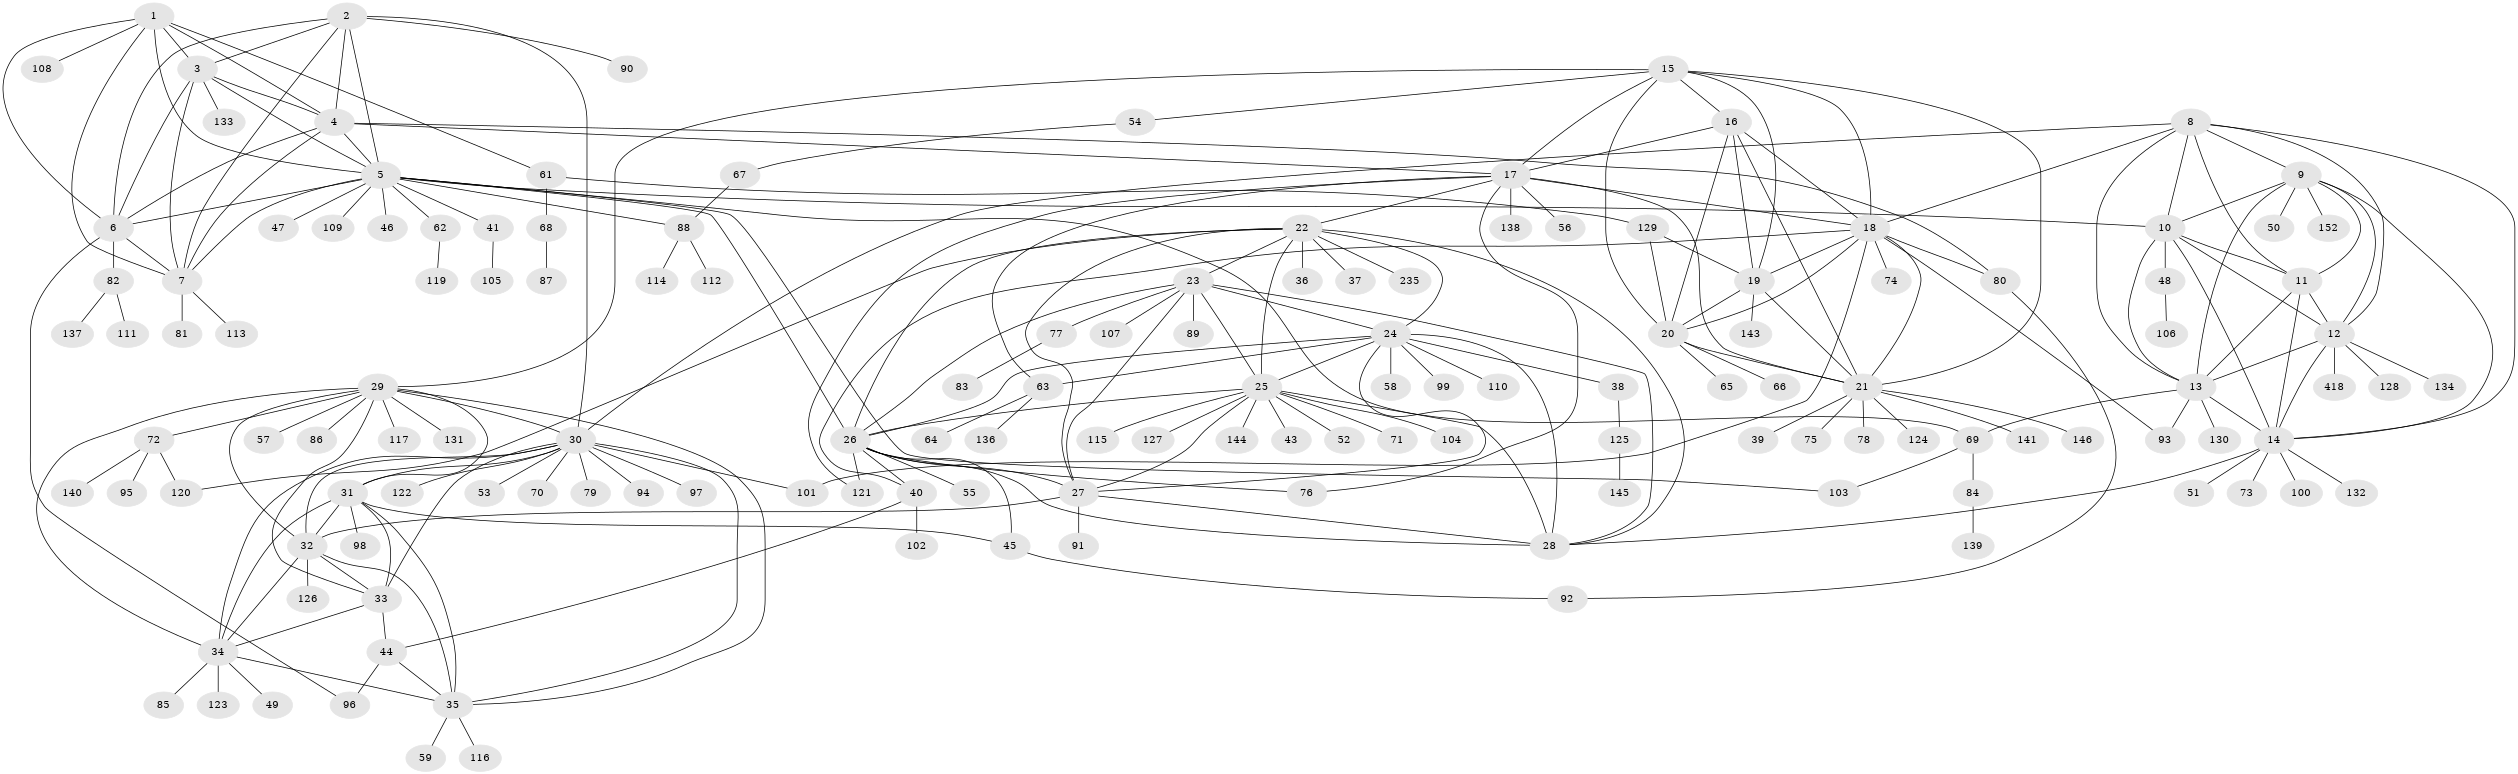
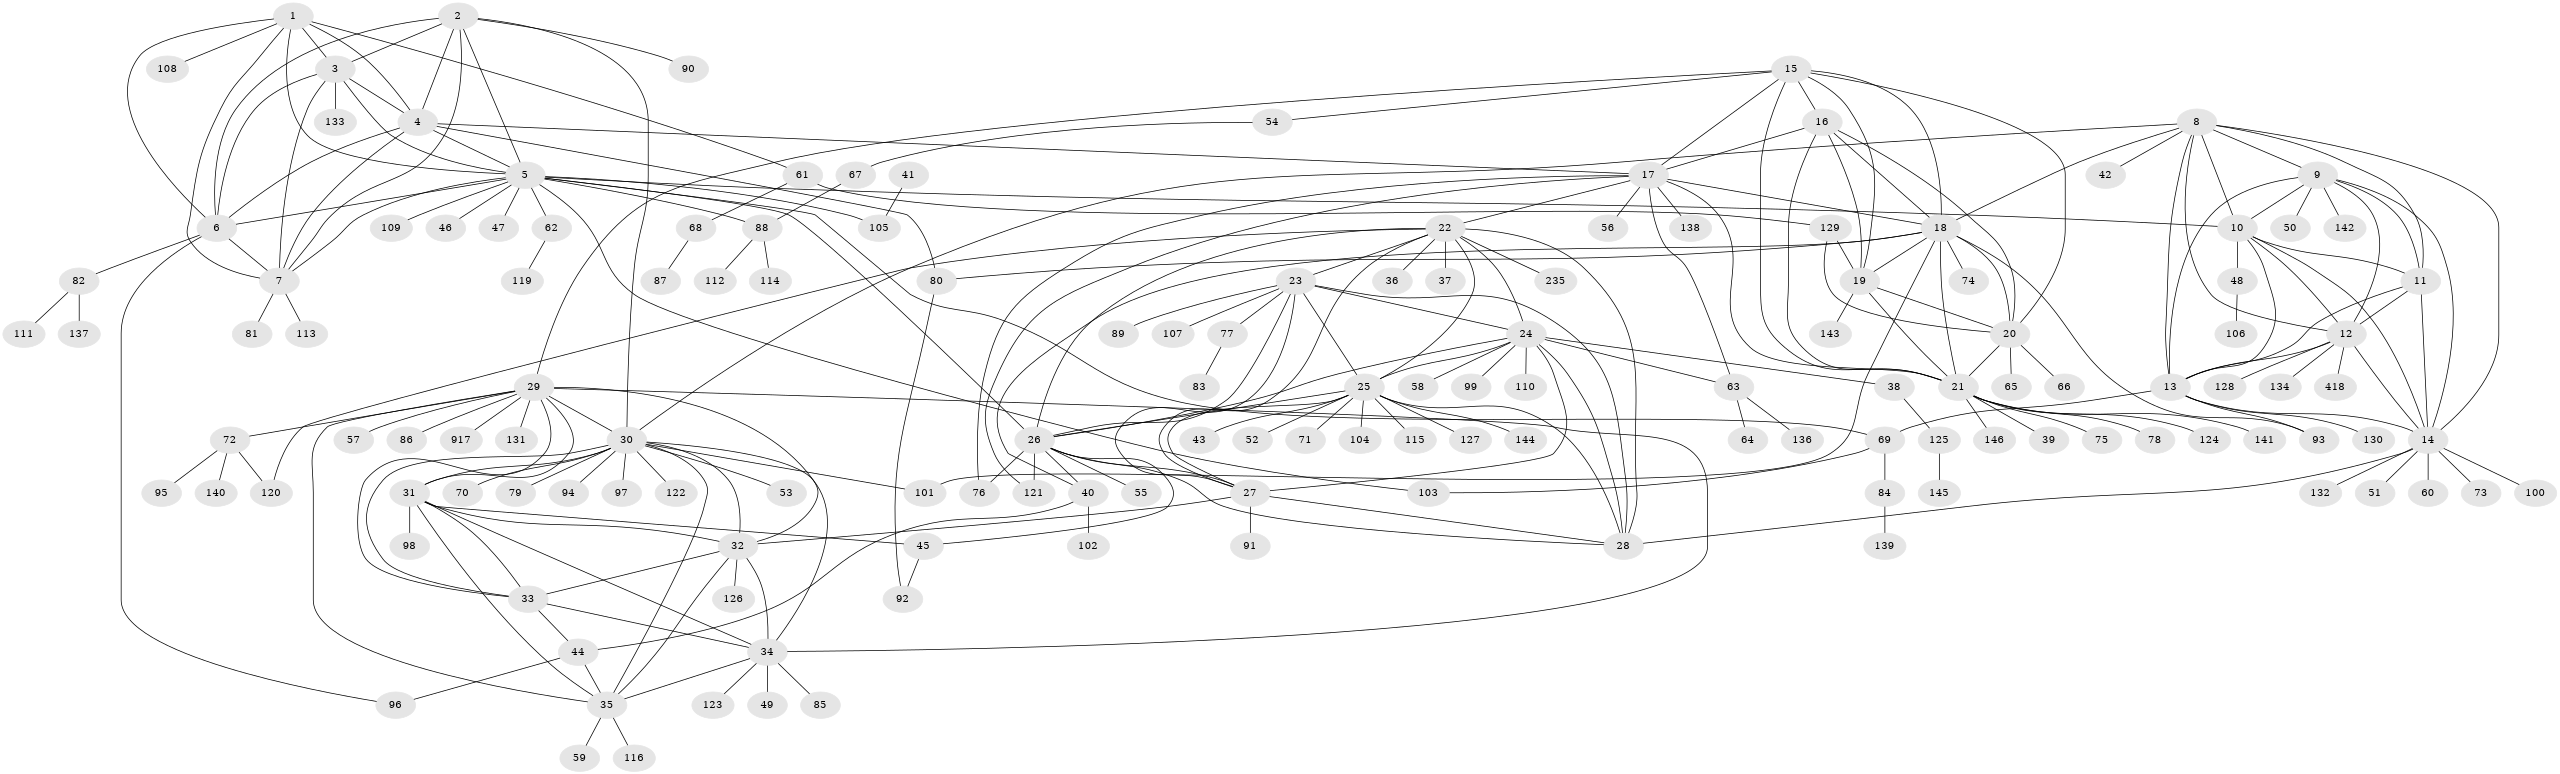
node "42": added
edge "5" -- "41": now "5" -- "105"
node "152": label "152" -> "142"
node "117": label "117" -> "917"
node "60": added
